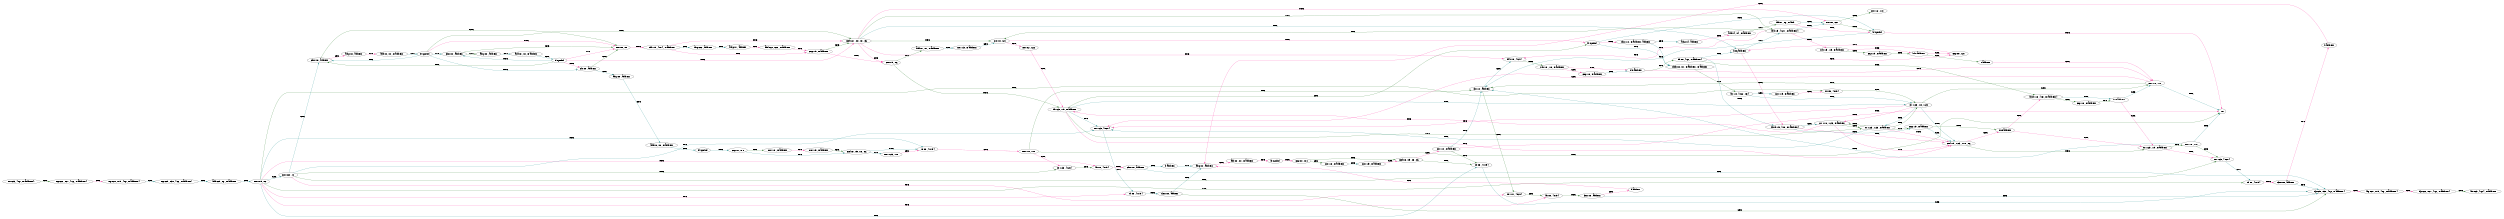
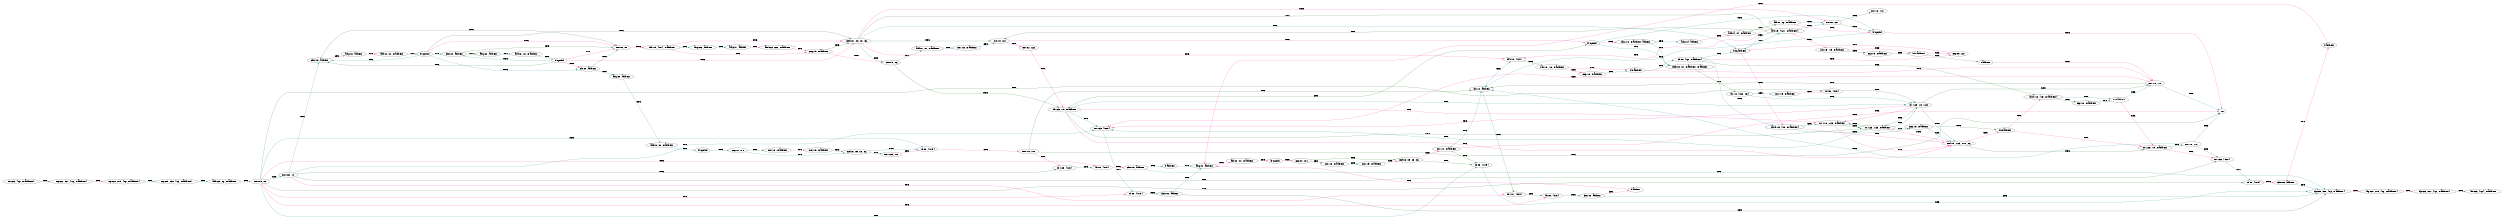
node "add x1 , sp , # ldrb": label "add x1 , sp , # ldrb" -> "add x1 , sp , # address"
edge "ldrb w9 , [ x21 , # address ]!" -> "b.eq address": added, label "DFG"
edge "csel x21 , x8 , x0 , eq" -> "cset w9 , eq": color deeppink -> teal
edge "orr w10 , w23 , # address" -> "lsl w23 , w9 , # address": reversed
